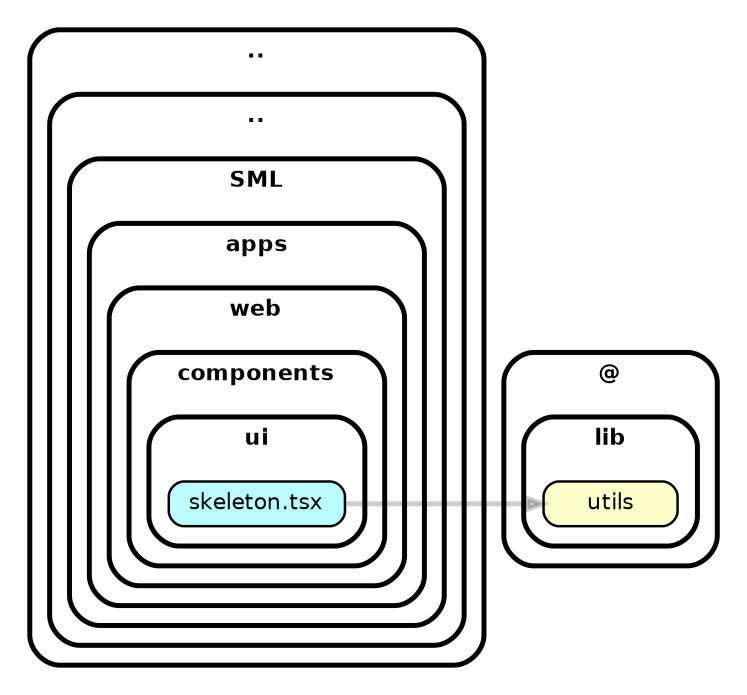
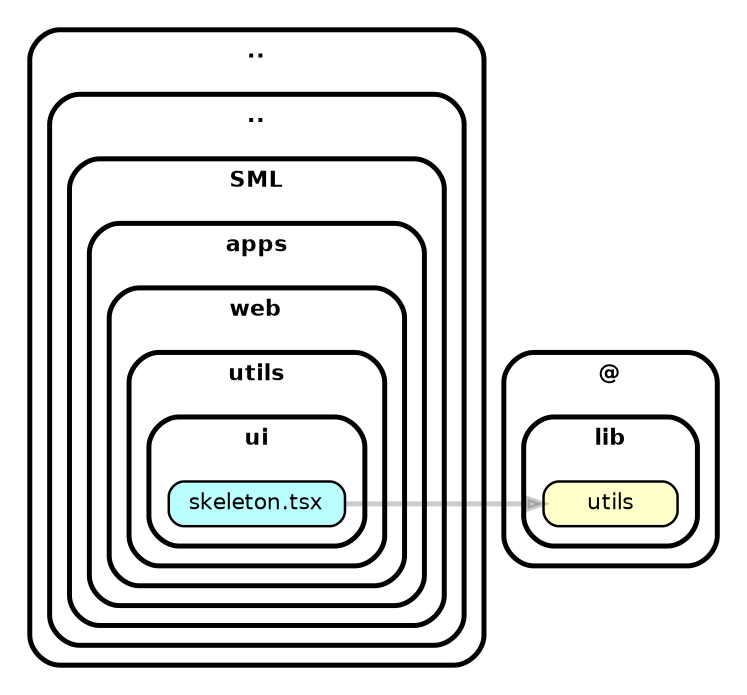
cluster "components": label "components" -> "utils"
